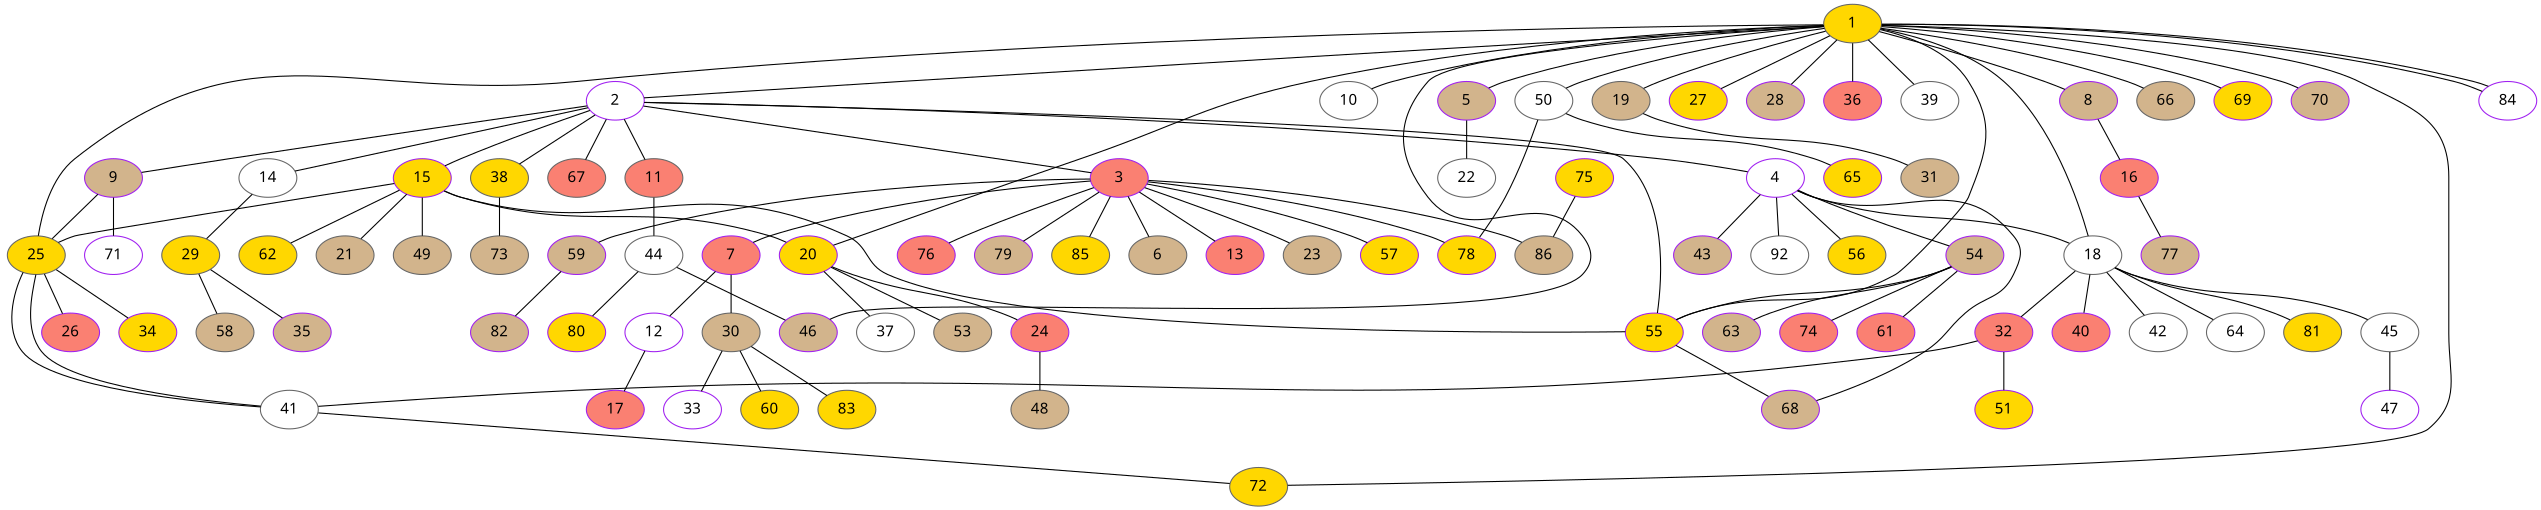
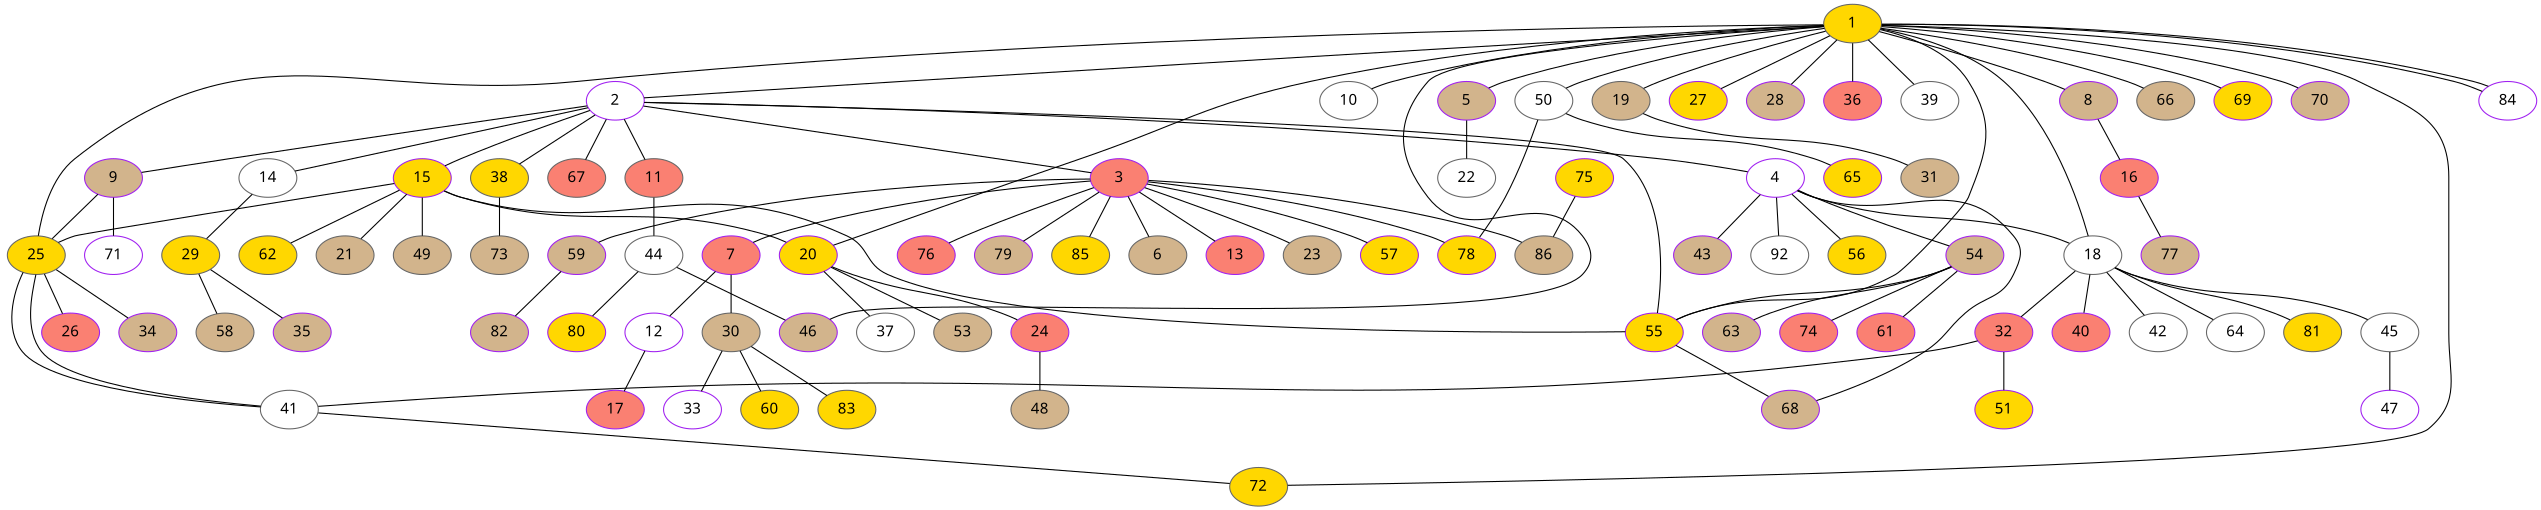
node "34": fillcolor gold -> tan
